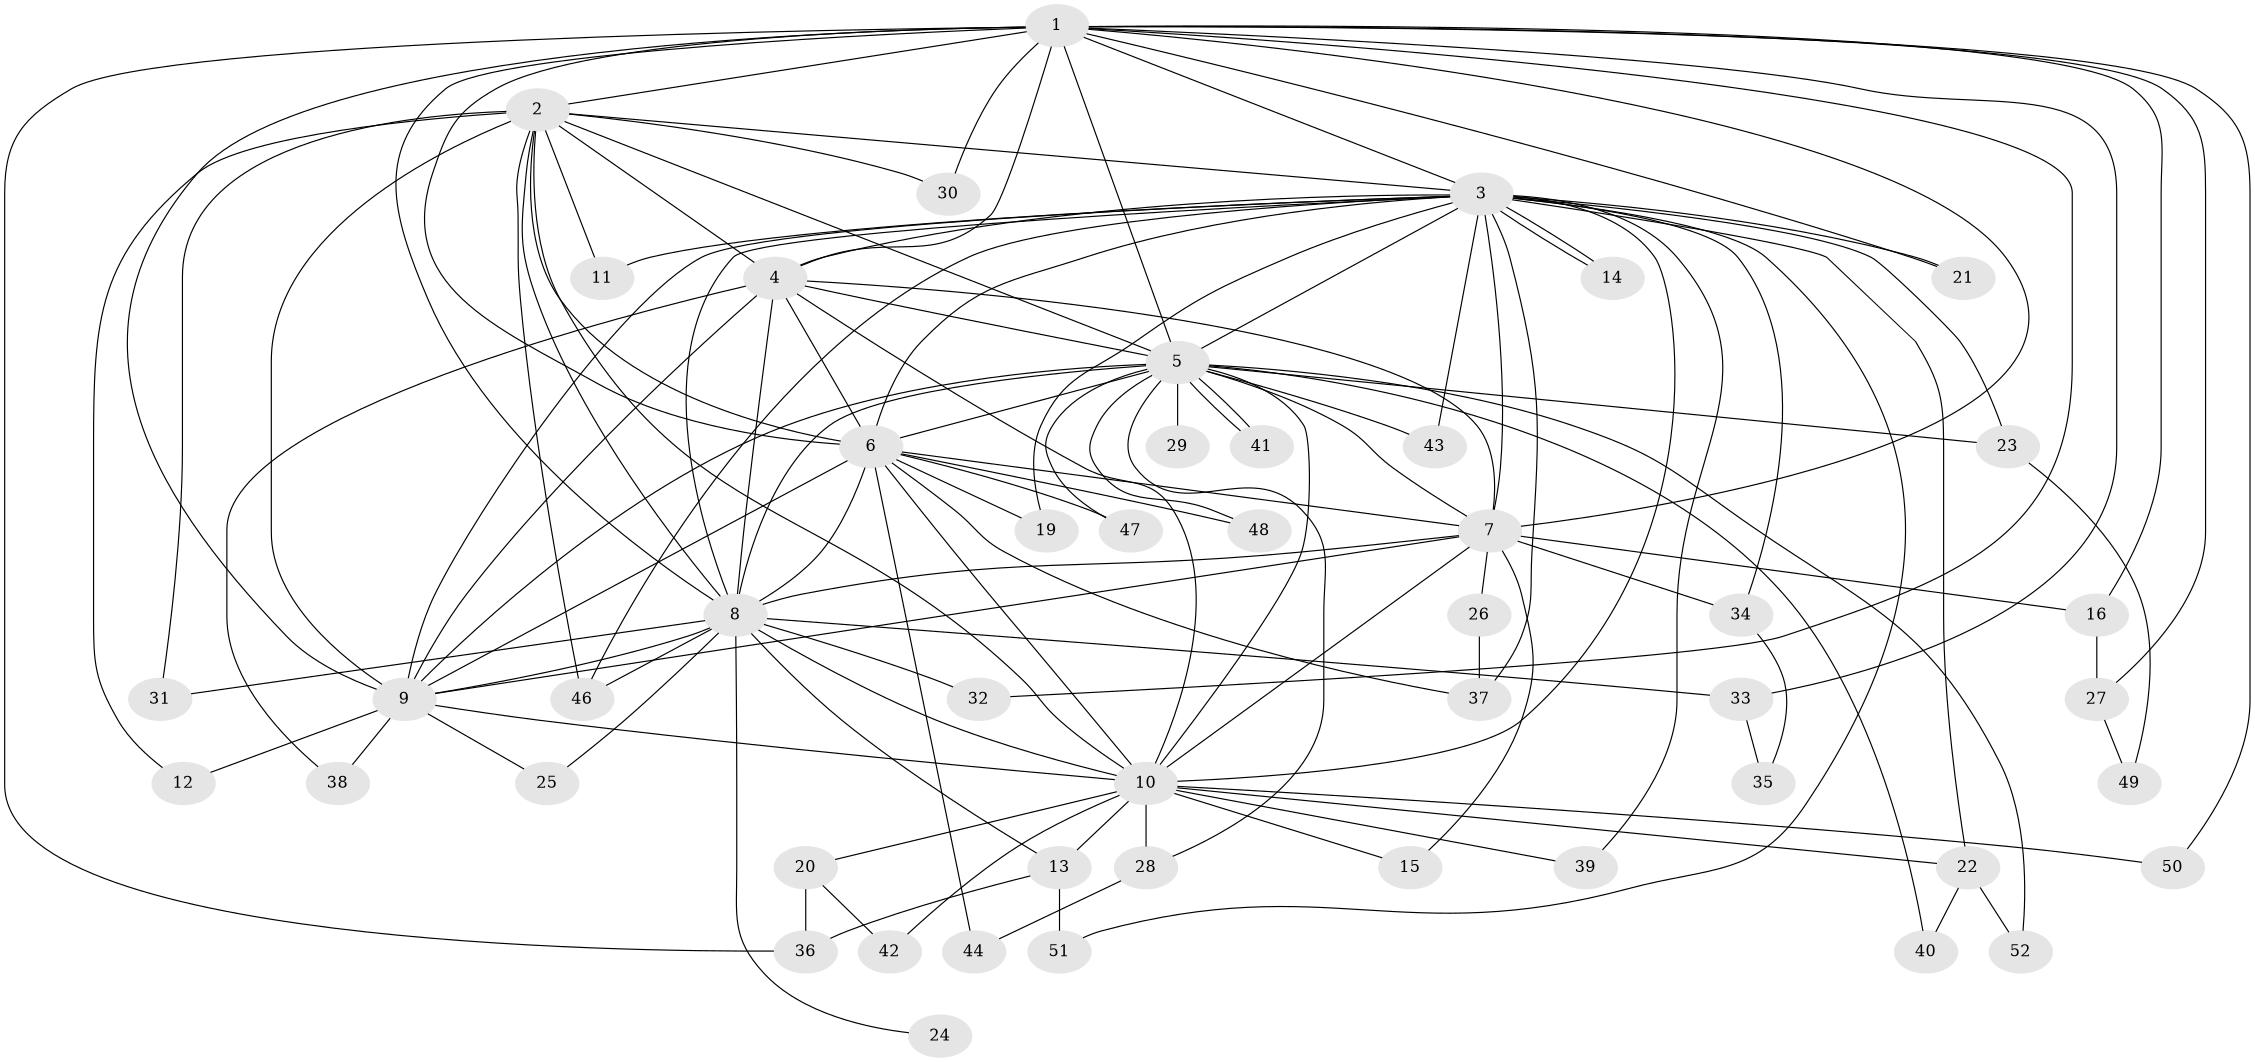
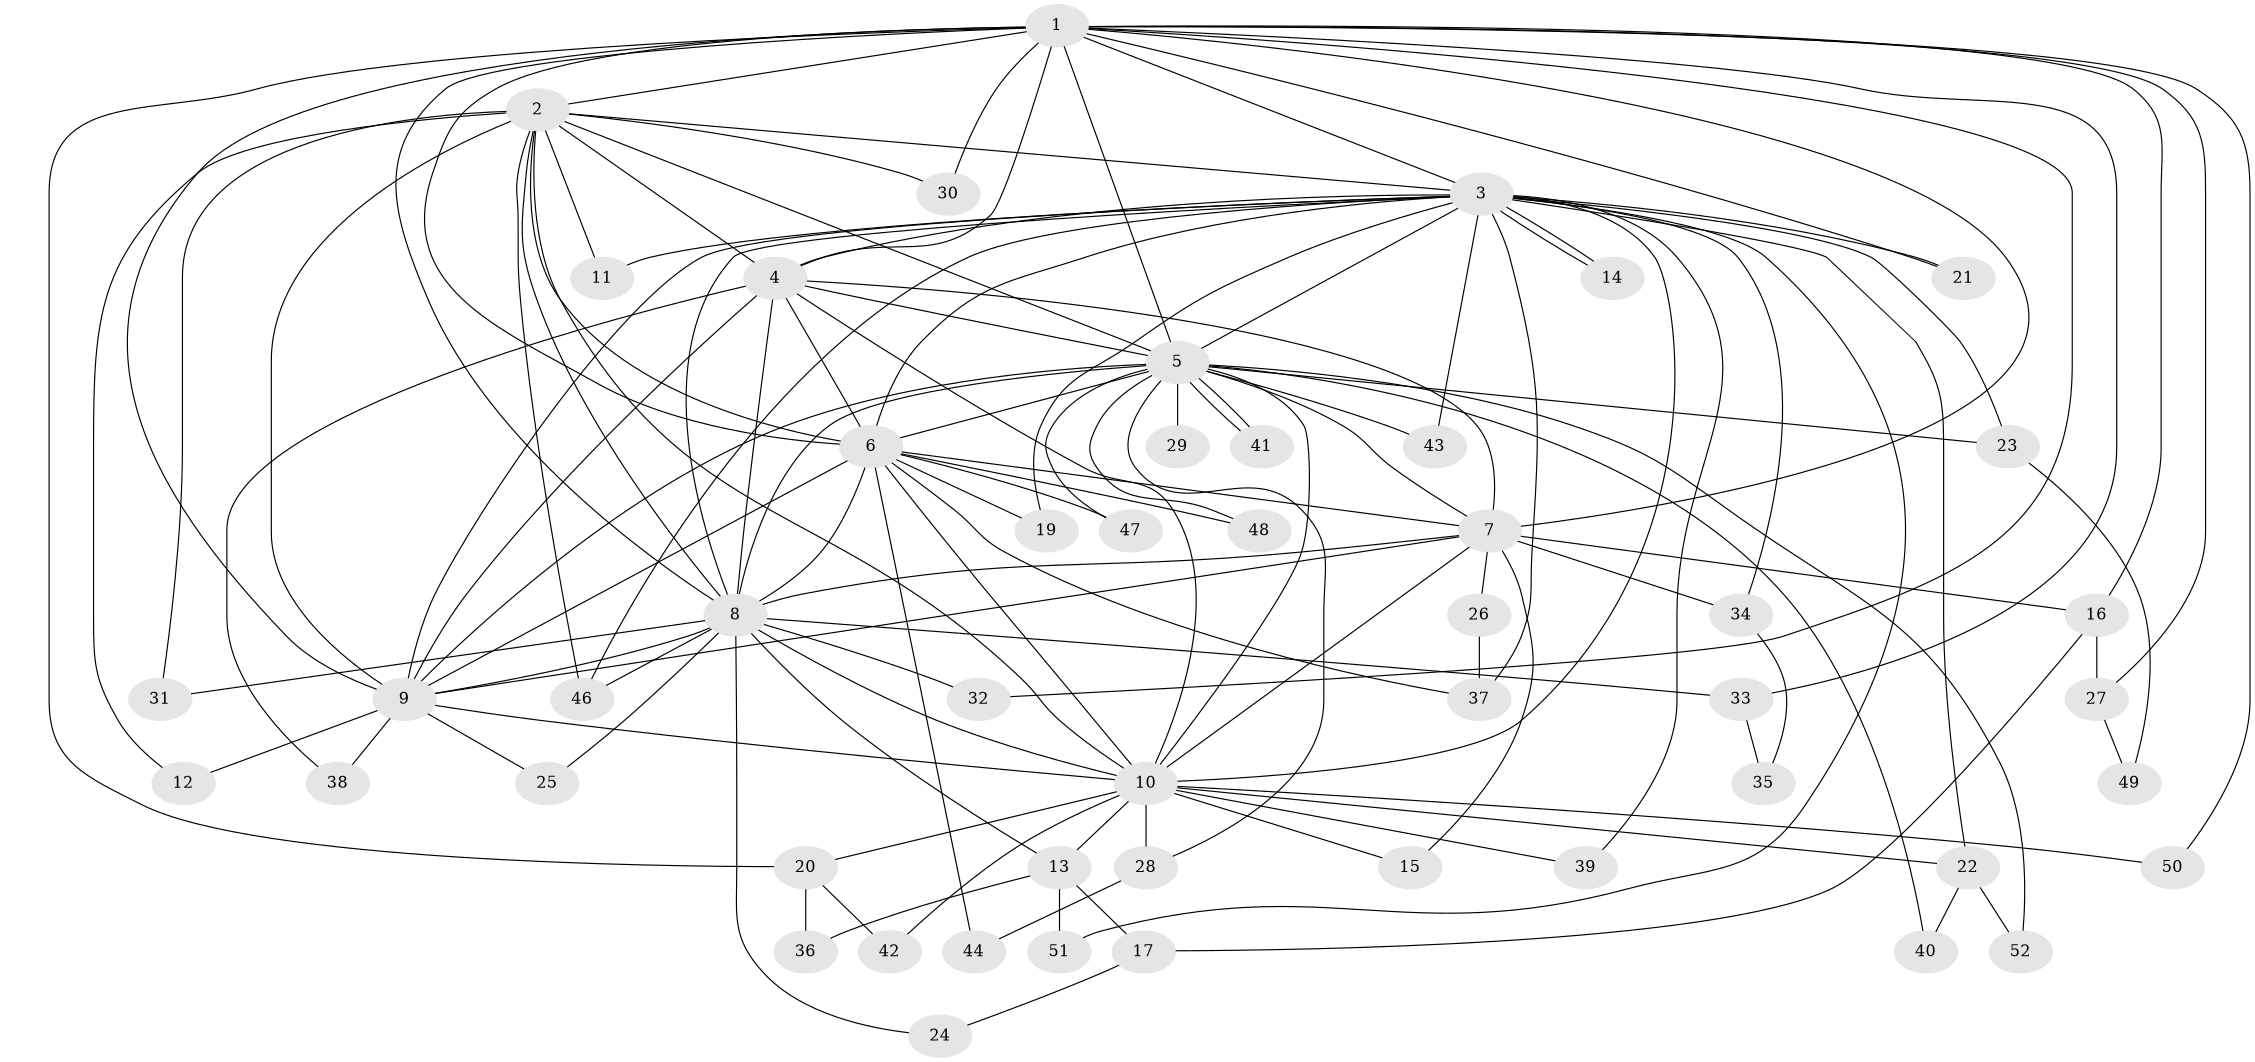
edge "1" -- "36": now "1" -- "20"
edge "3" -- "7": removed
node "17": added
